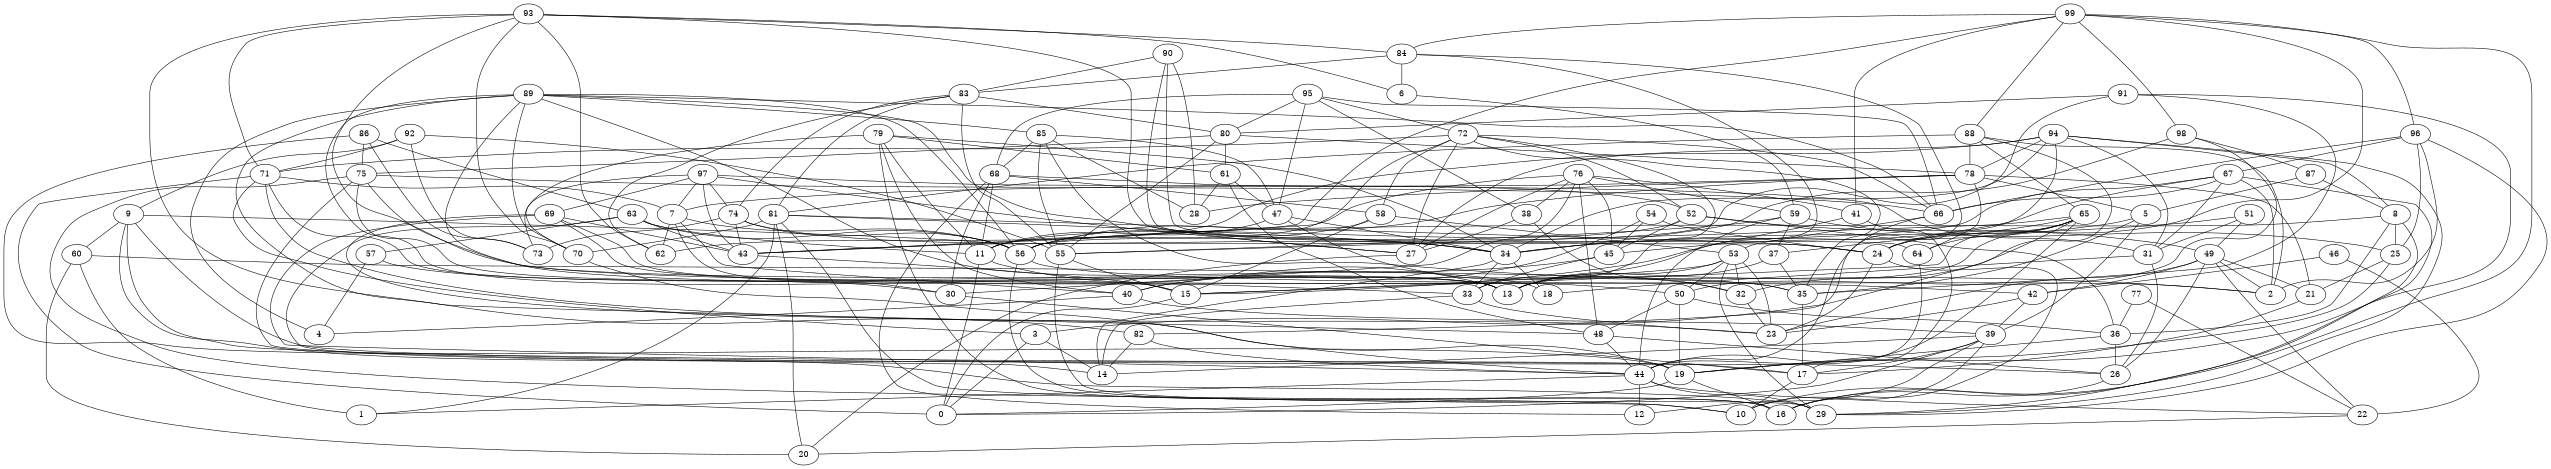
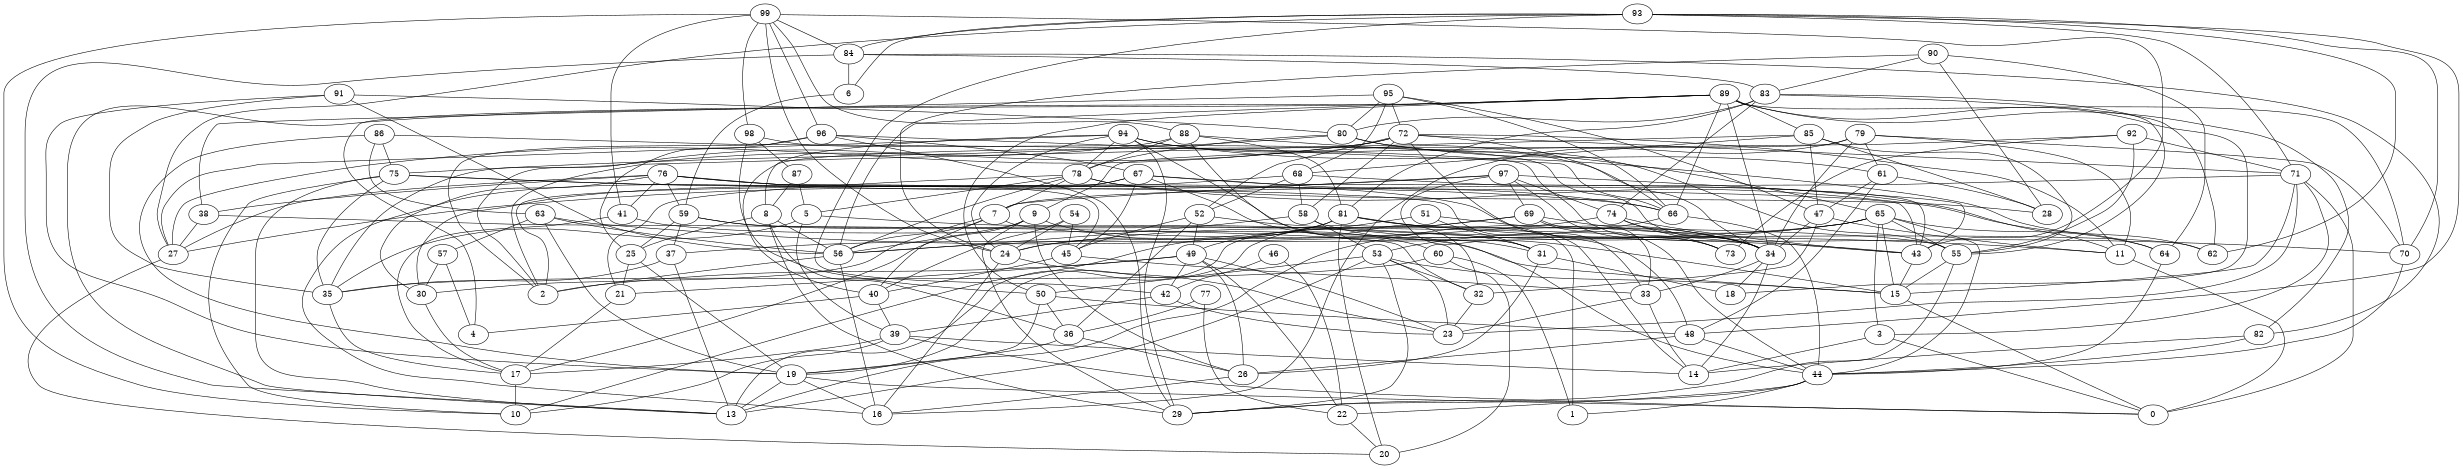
edge "63" -- "11": removed
edge "11" -- "13": now "19" -- "13"
node "12": removed
